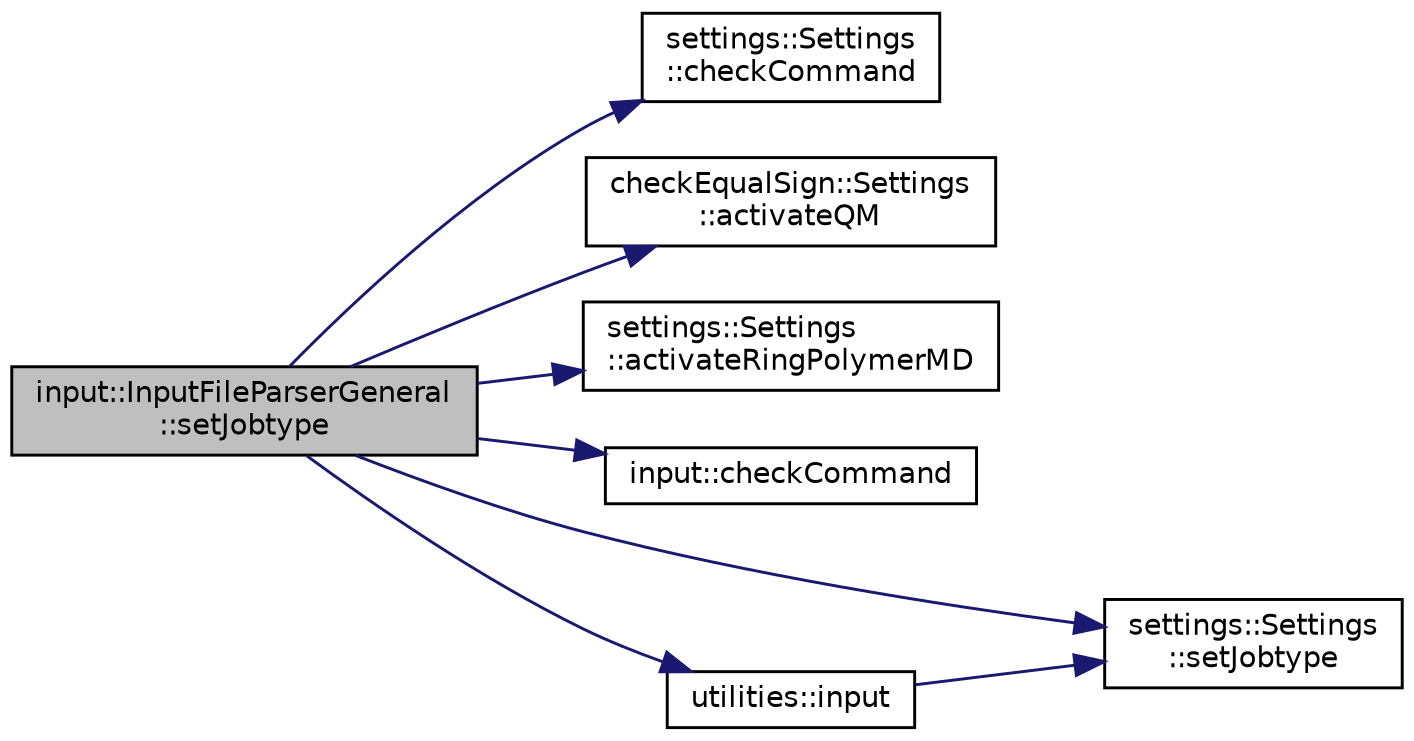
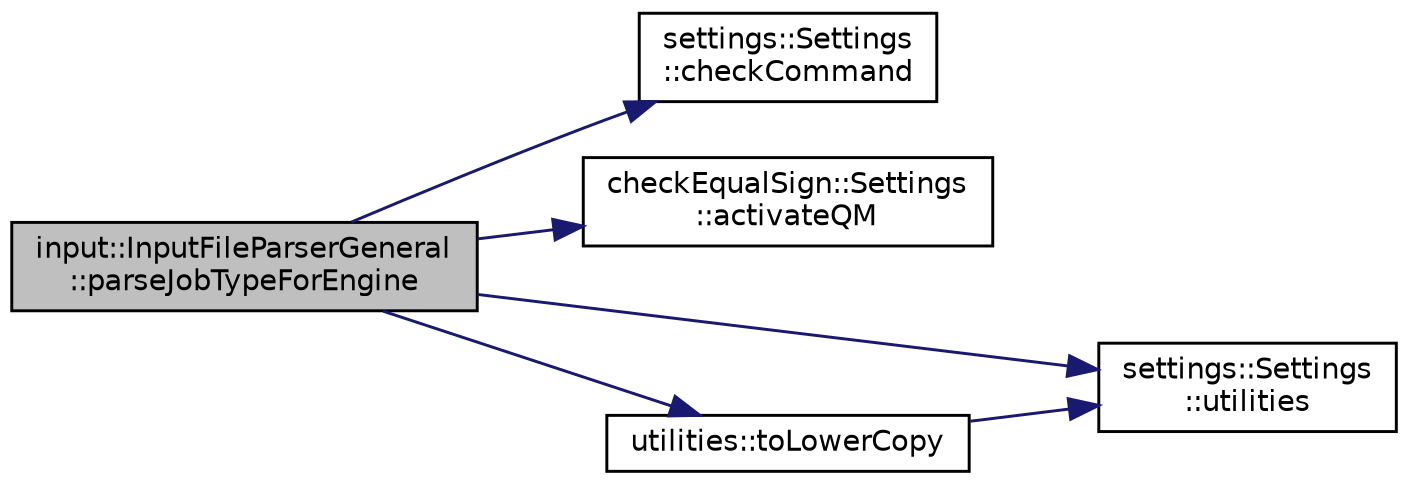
node "settings::Settings ::activateRingPolymerMD": removed
node "input::InputFileParserGeneral ::setJobtype": label "input::InputFileParserGeneral ::setJobtype" -> "input::InputFileParserGeneral ::parseJobTypeForEngine"
node "input::checkCommand": removed
node "settings::Settings ::setJobtype": label "settings::Settings ::setJobtype" -> "settings::Settings ::utilities"
node "utilities::input": label "utilities::input" -> "utilities::toLowerCopy"
